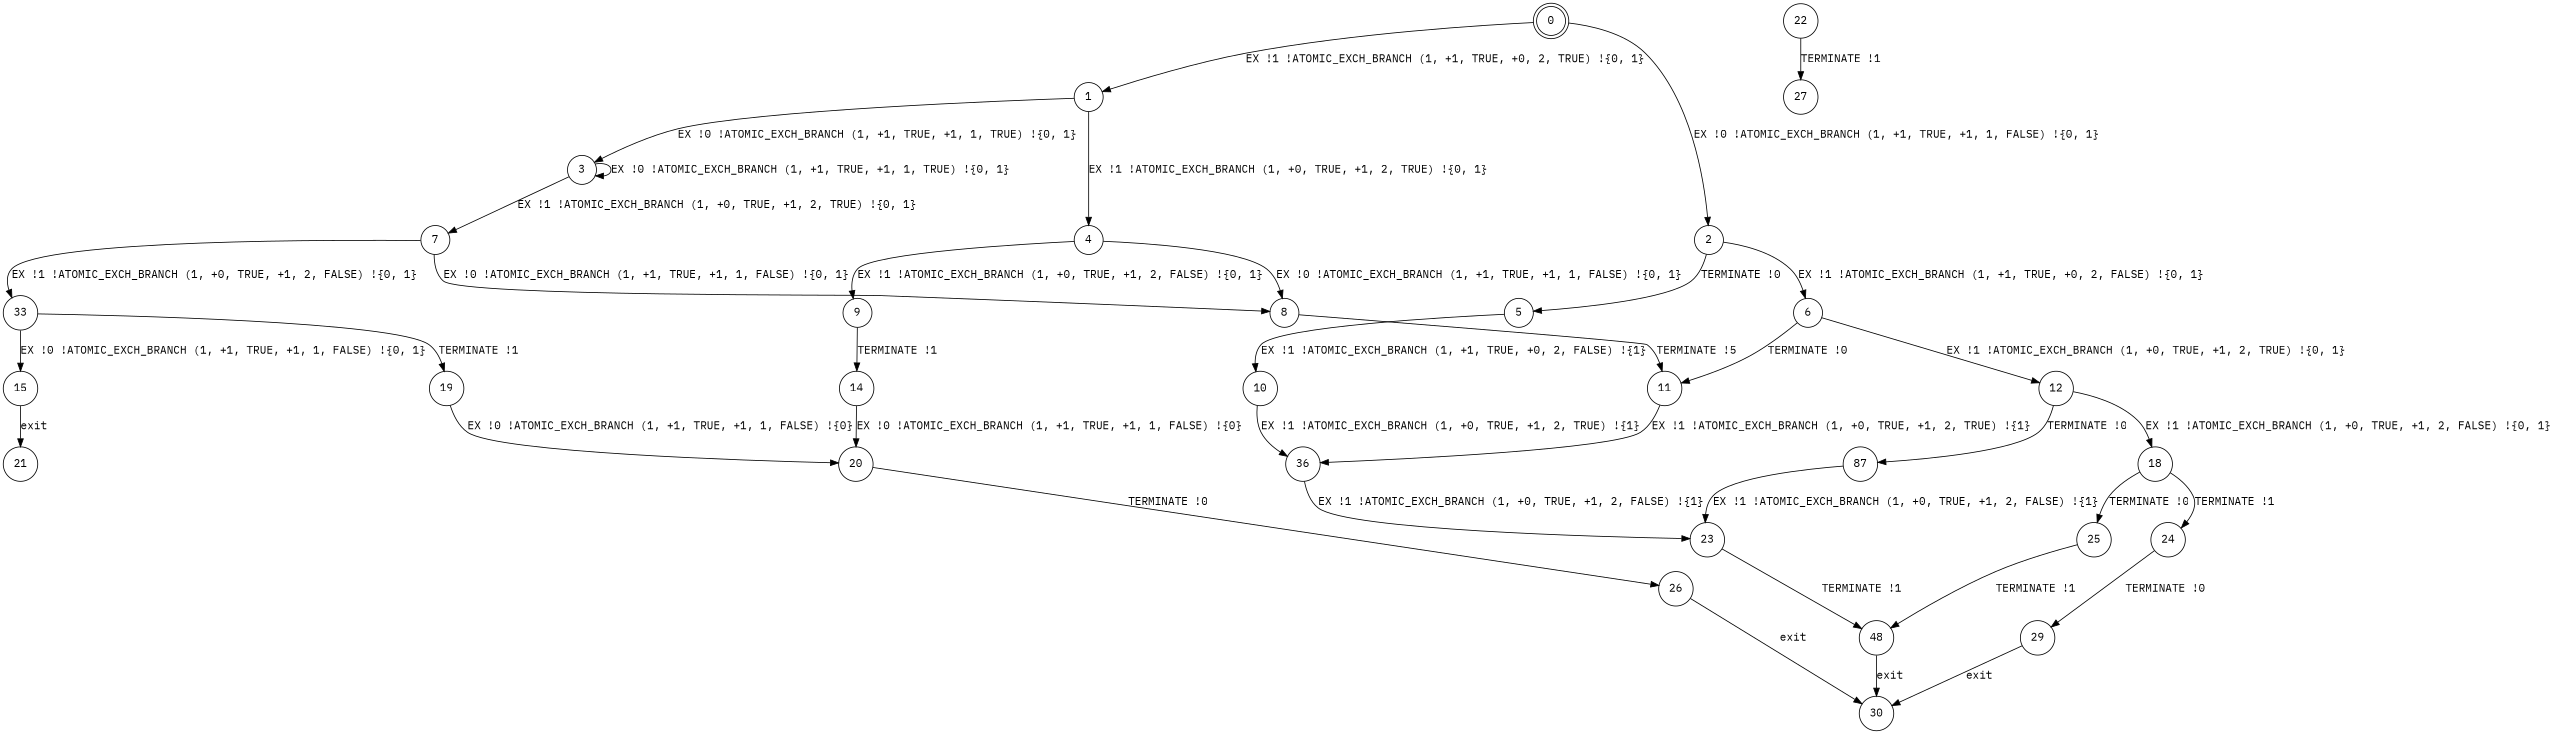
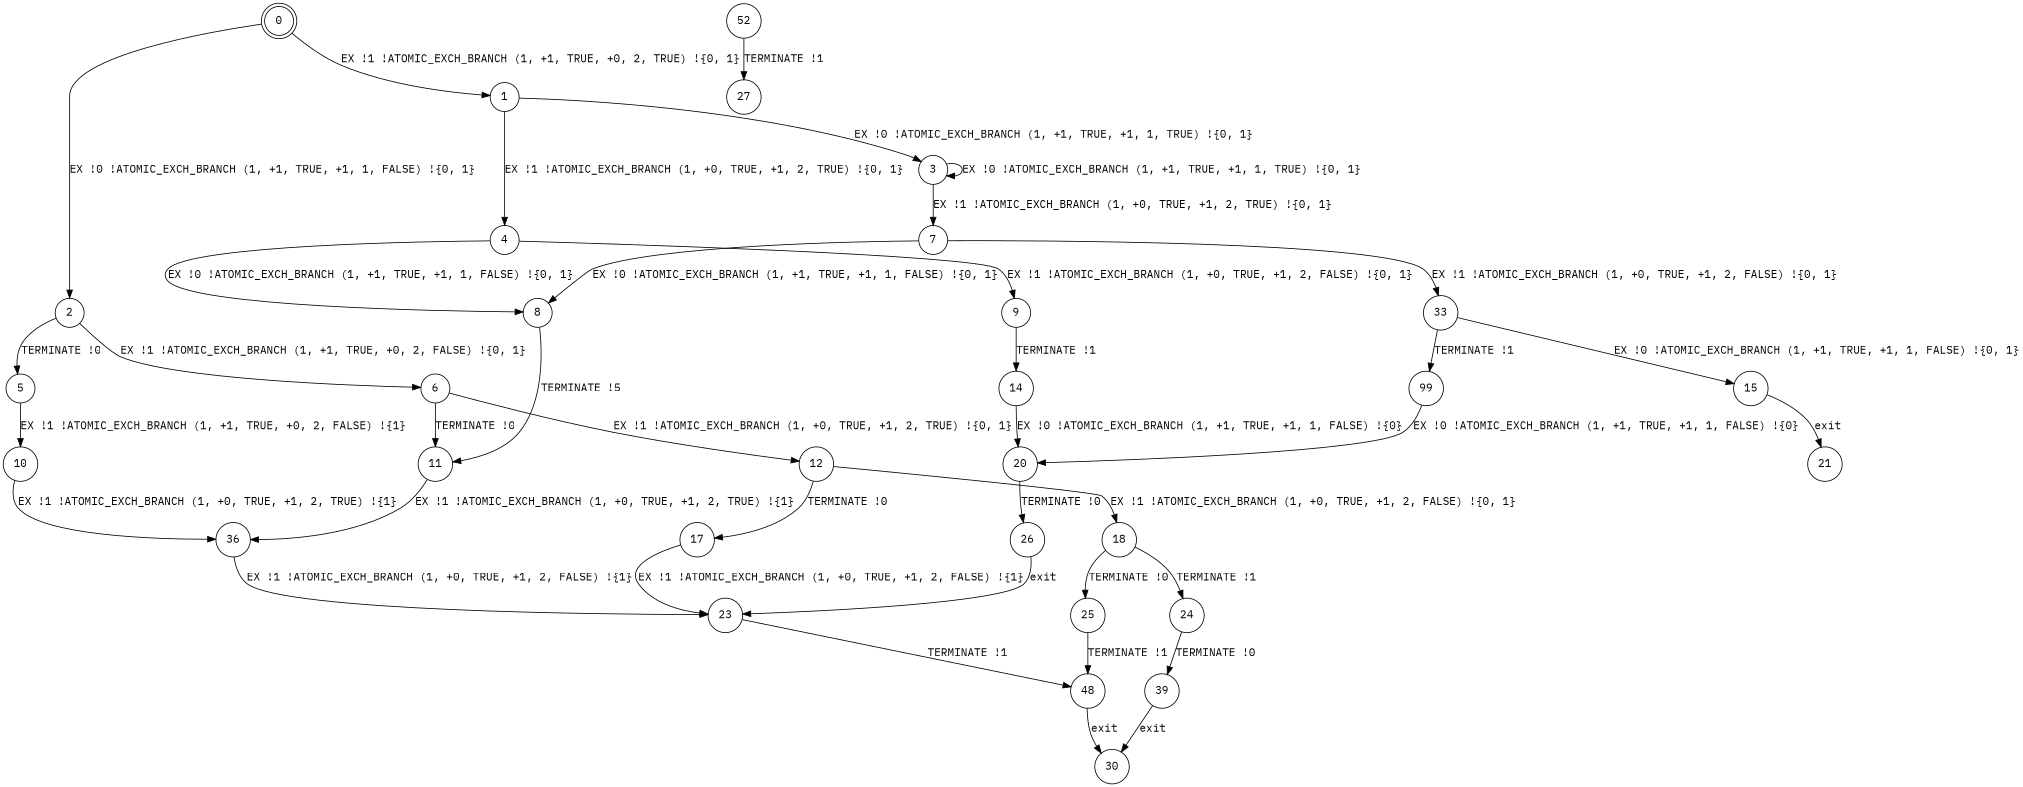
node "22": label "22" -> "52"
node "19": label "19" -> "99"
node "87": label "87" -> "17"
node "29": label "29" -> "39"
edge "26" -> "30": now "26" -> "23"
